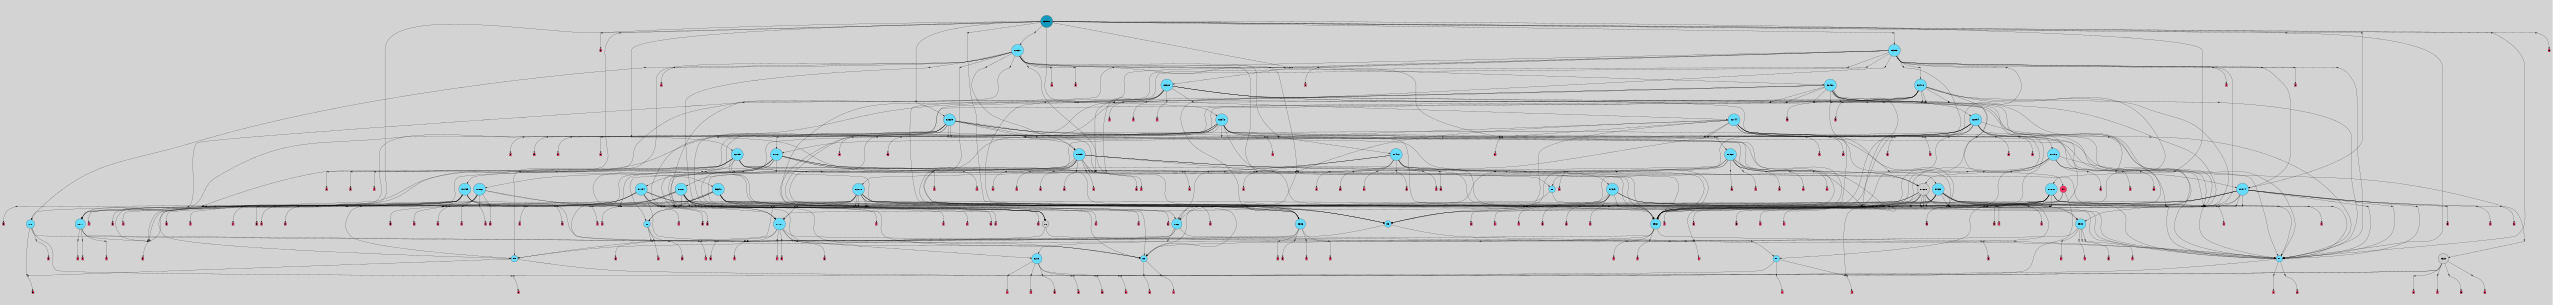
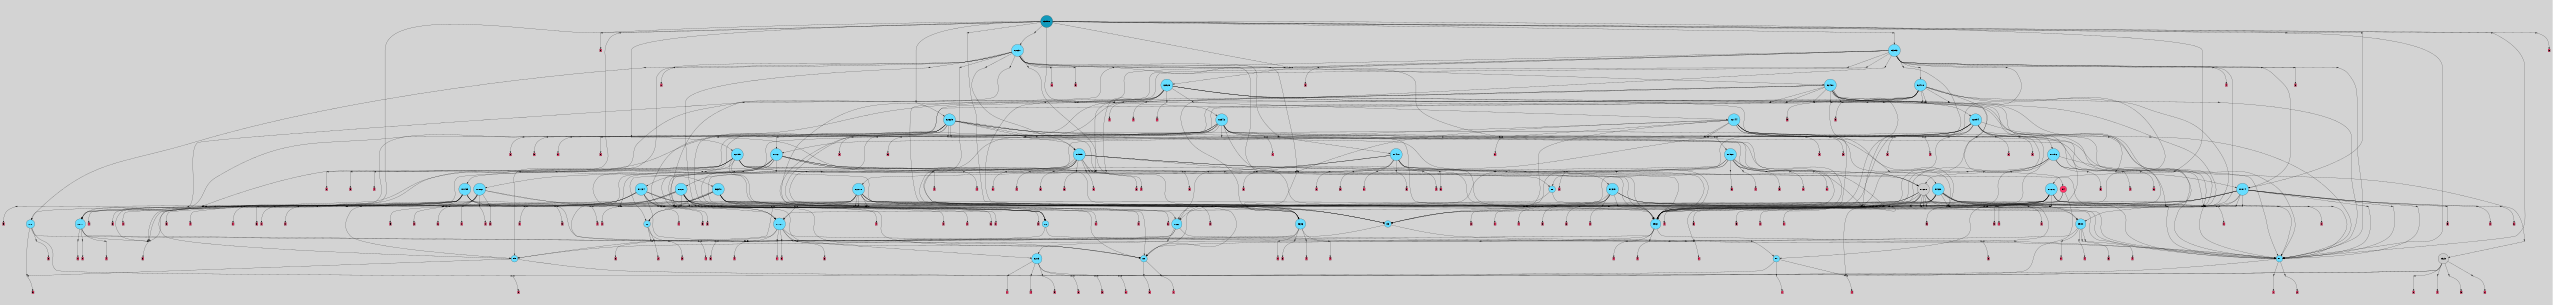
node "T6": fillcolor #cccccc -> #66ddff
